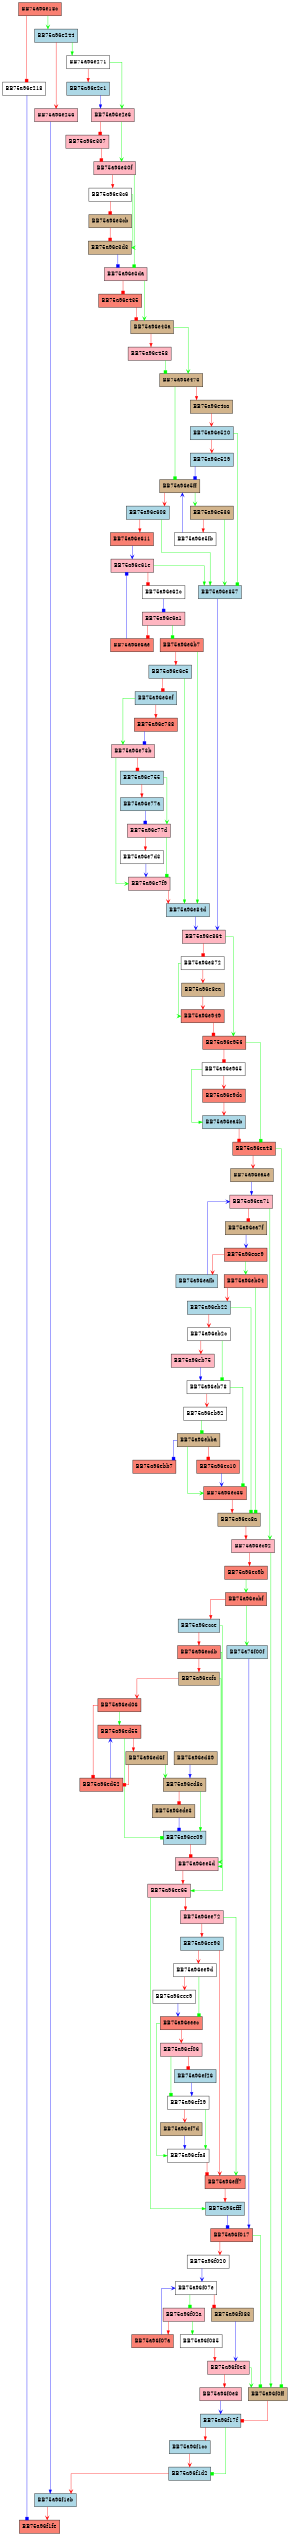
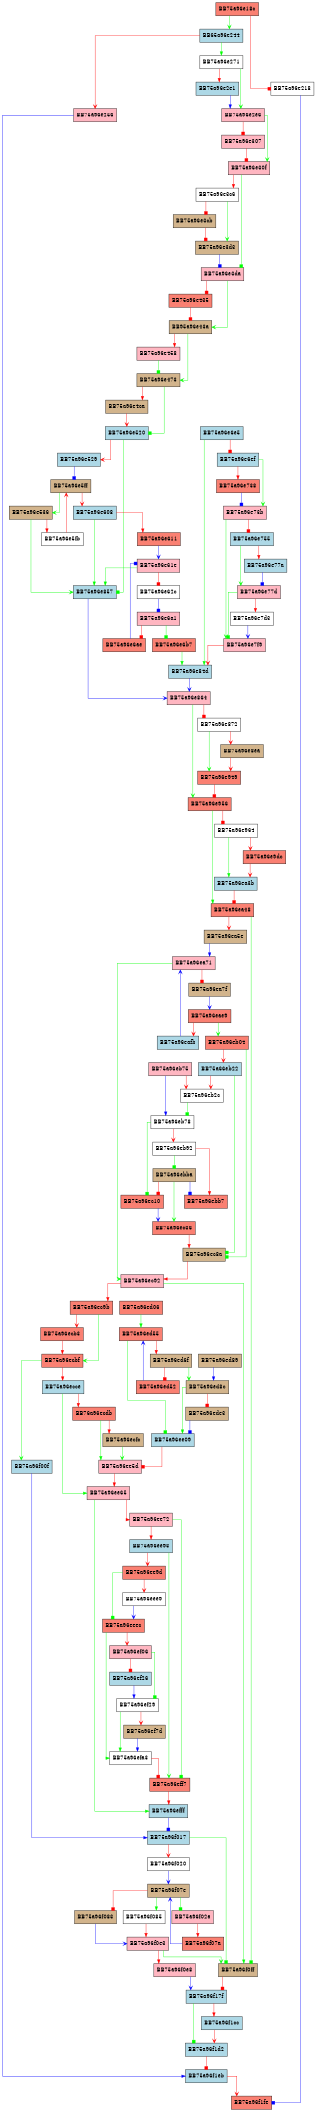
node "BB75a96e244": label "BB75a96e244" -> "BB65a96e244"
node "BB75a96e43a": label "BB75a96e43a" -> "BB95a96e43a"
edge "BB75a96e473" -> "BB75a96e5ff": now "BB75a96e473" -> "BB75a96e520"
edge "BB75a96e5fb" -> "BB75a96e5ff": color blue -> red
edge "BB75a96e6b7" -> "BB75a96e6e5": removed
node "BB75a96e965": label "BB75a96e965" -> "BB75a96e964"
edge "BB75a96e956" -> "BB75a96ea48": arrowhead box -> normal
edge "BB75a96eb92" -> "BB75a96ebb7": added
node "BB75a96eb22": label "BB75a96eb22" -> "BB75a66eb22"
node "BB75a96ecb3": added
edge "BB75a96eb2c" -> "BB75a96eb75": reversed
edge "BB75a96eb78" -> "BB75a96ec36": now "BB75a96eb78" -> "BB75a96ec10"
node "BB75a76f00f": label "BB75a76f00f" -> "BB75a96f00f"
edge "BB75a96ecfc" -> "BB75a96ed06": removed
edge "BB75a96ed06" -> "BB75a96ed52": removed
node "BB75a96ee9d": fillcolor white -> salmon
edge "BB75a96ee72" -> "BB75a96eff7": arrowhead vee -> box
edge "BB75a96ee93" -> "BB75a96eff7": color red -> green
node "BB75a96f017": fillcolor salmon -> lightblue
node "BB75a96f07e": fillcolor white -> tan
edge "BB75a96f02a" -> "BB75a96f085": now "BB75a96f07e" -> "BB75a96f085"
edge "BB75a96f1d2" -> "BB75a96f1eb": arrowhead vee -> box
